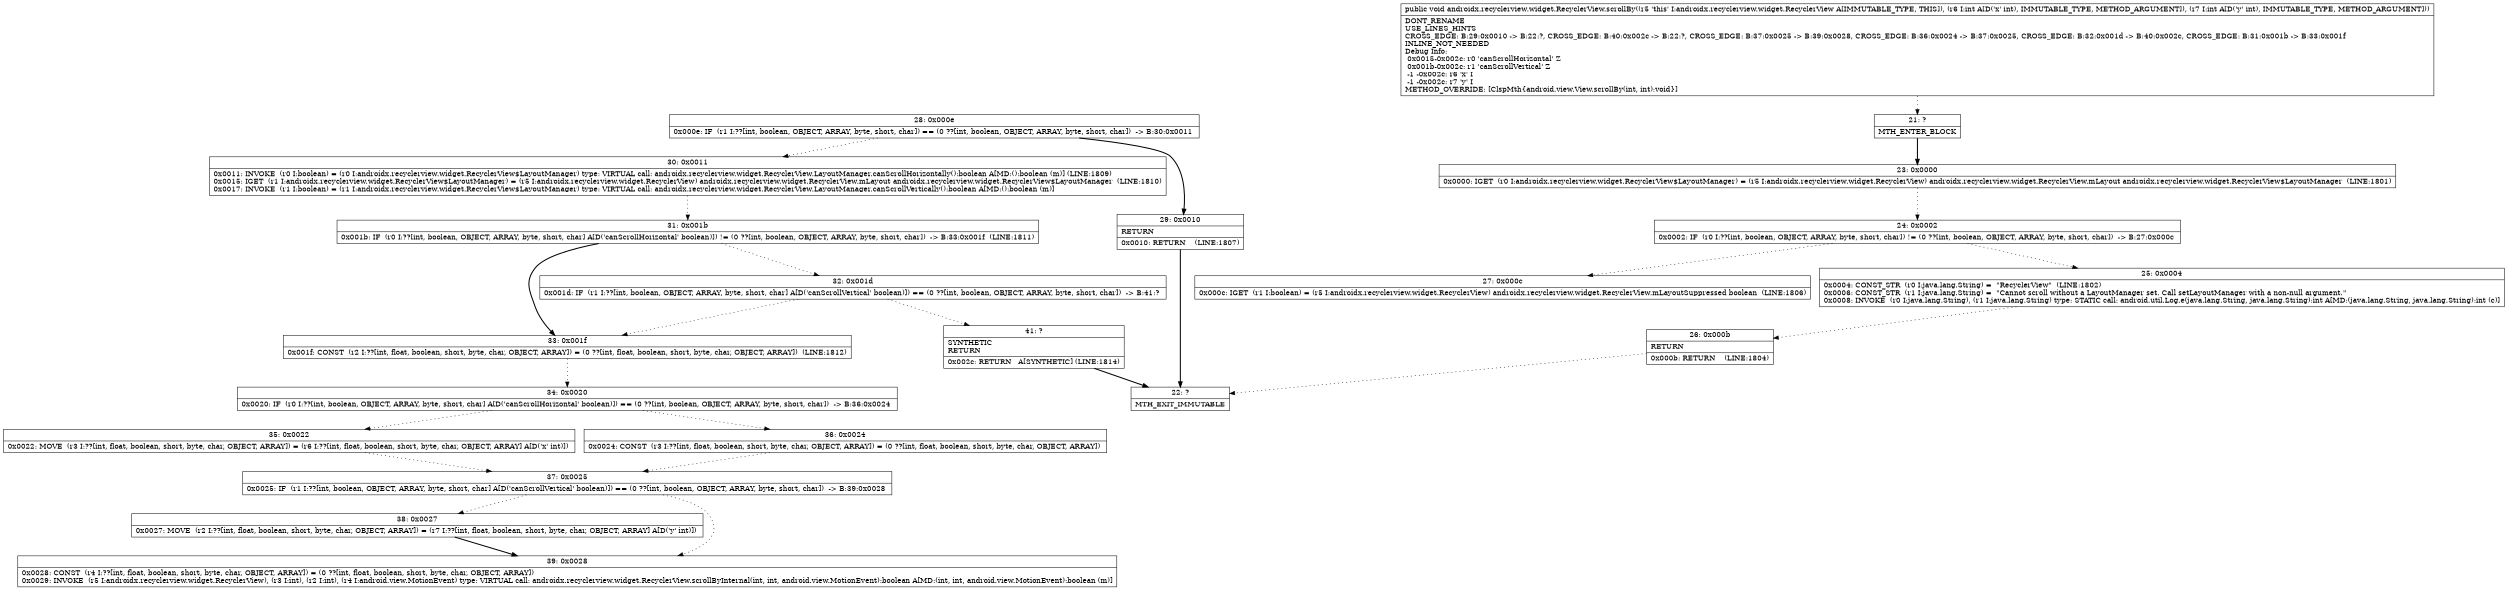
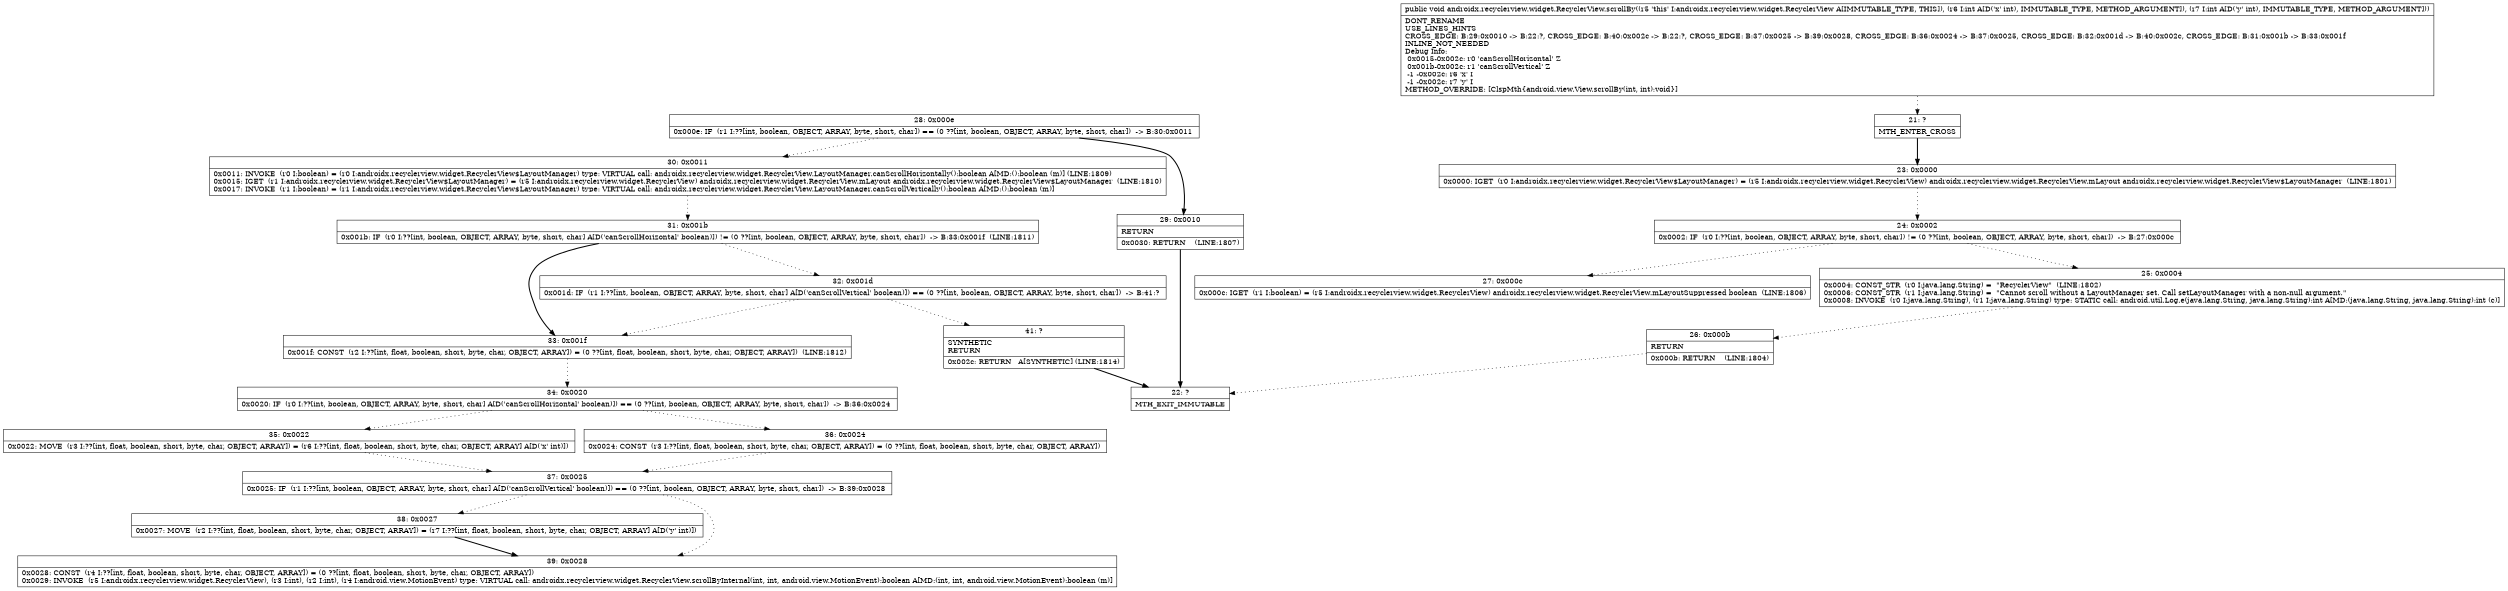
node "21: ?": text "MTH_ENTER_BLOCK" -> "MTH_ENTER_CROSS"
node "29: 0x0010": text "0x0010: RETURN    (LINE:1807)" -> "0x0030: RETURN    (LINE:1807)"
